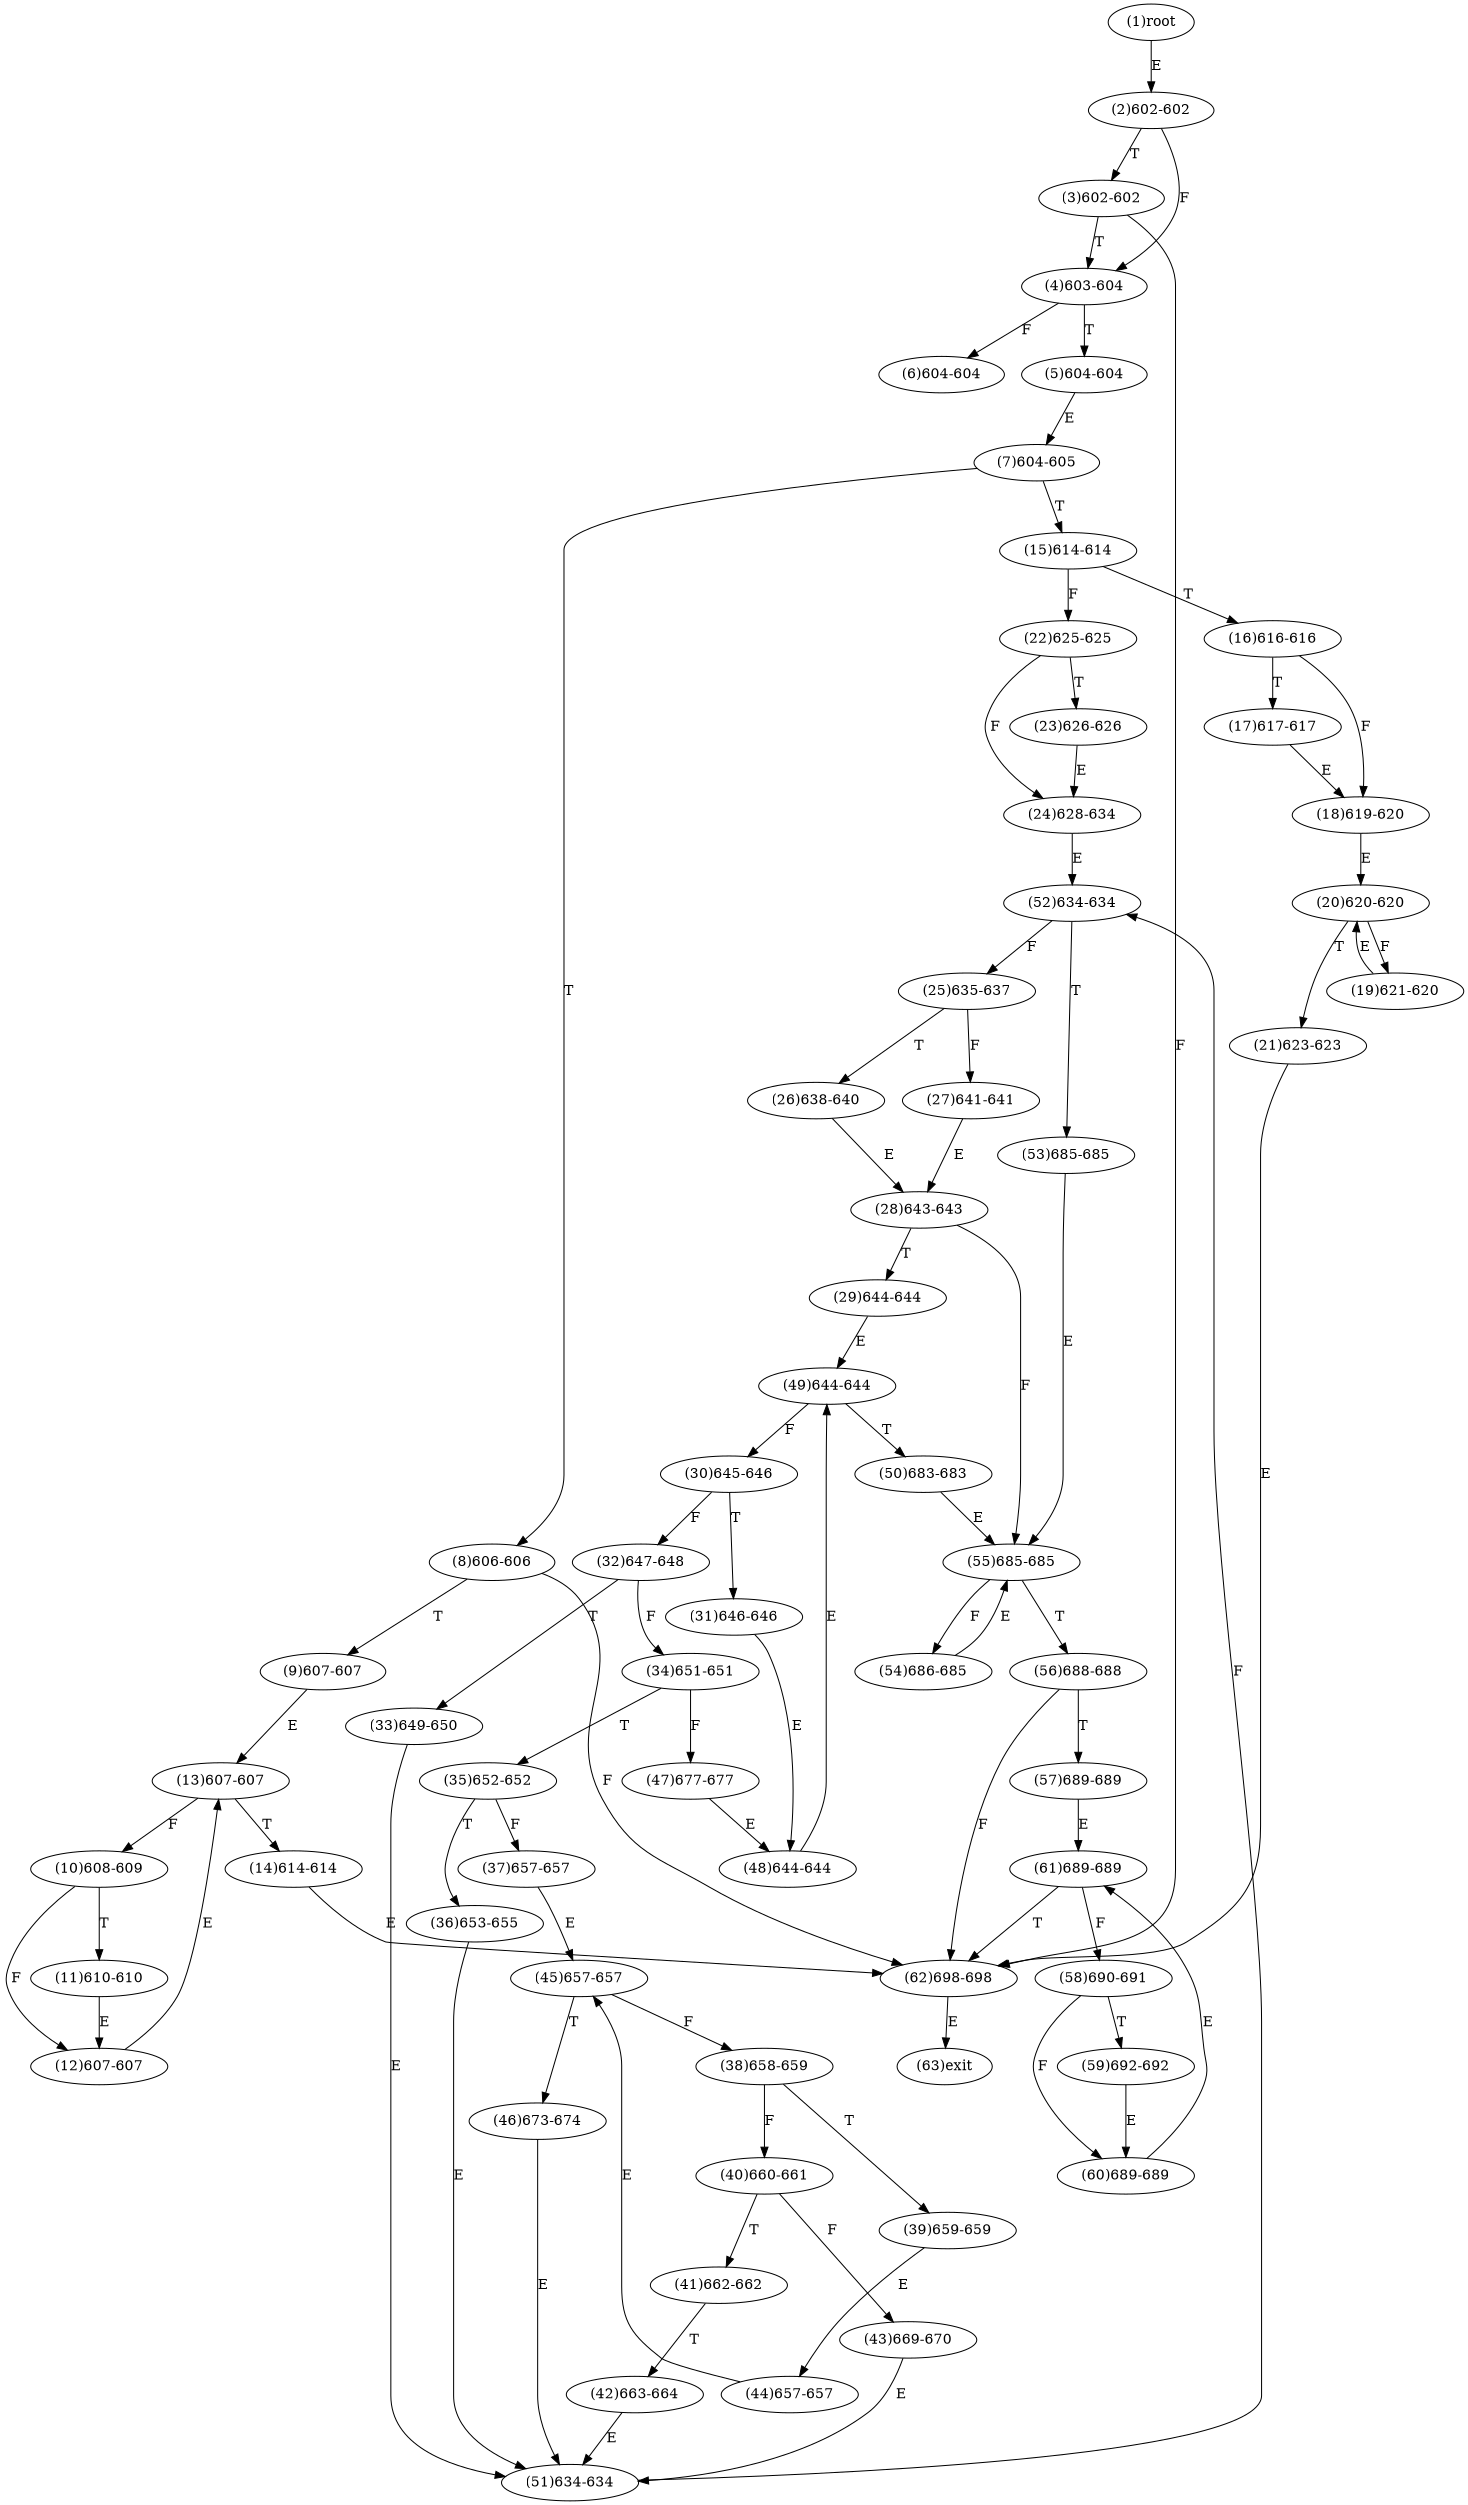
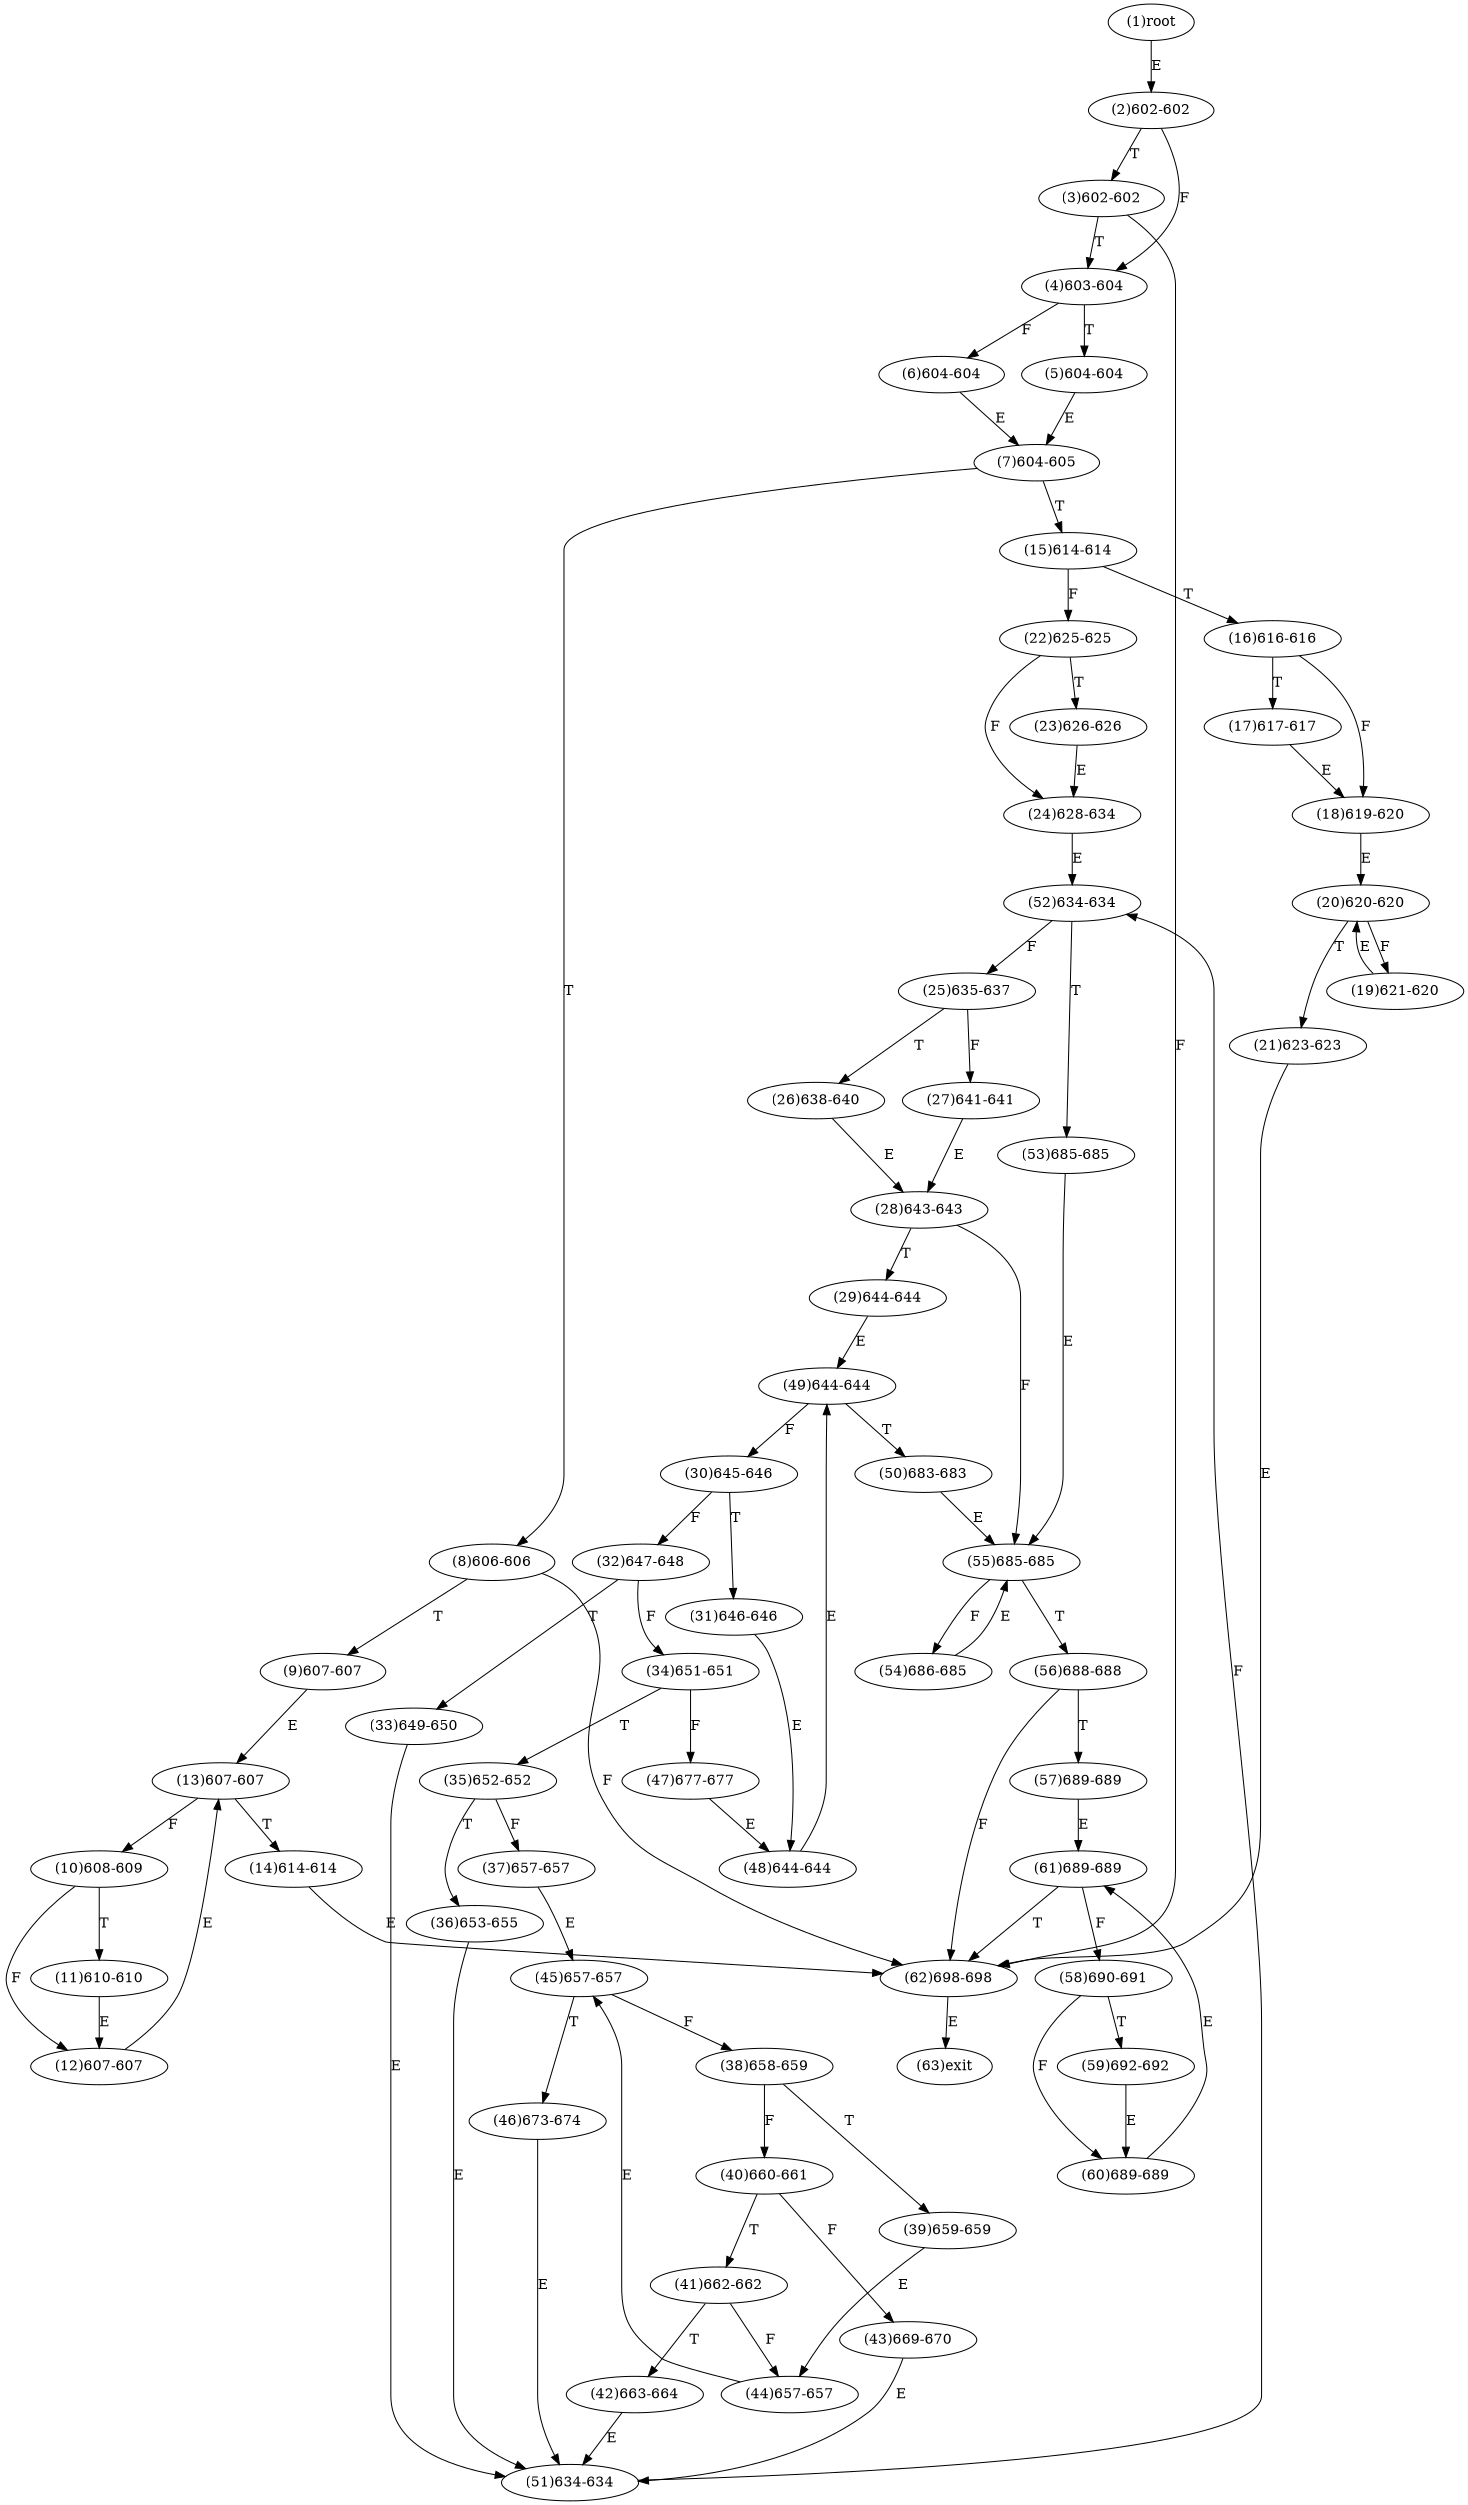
edge "(6)604-604" -> "(7)604-605": added, label "E"
edge "(41)662-662" -> "(44)657-657": added, label "F"
